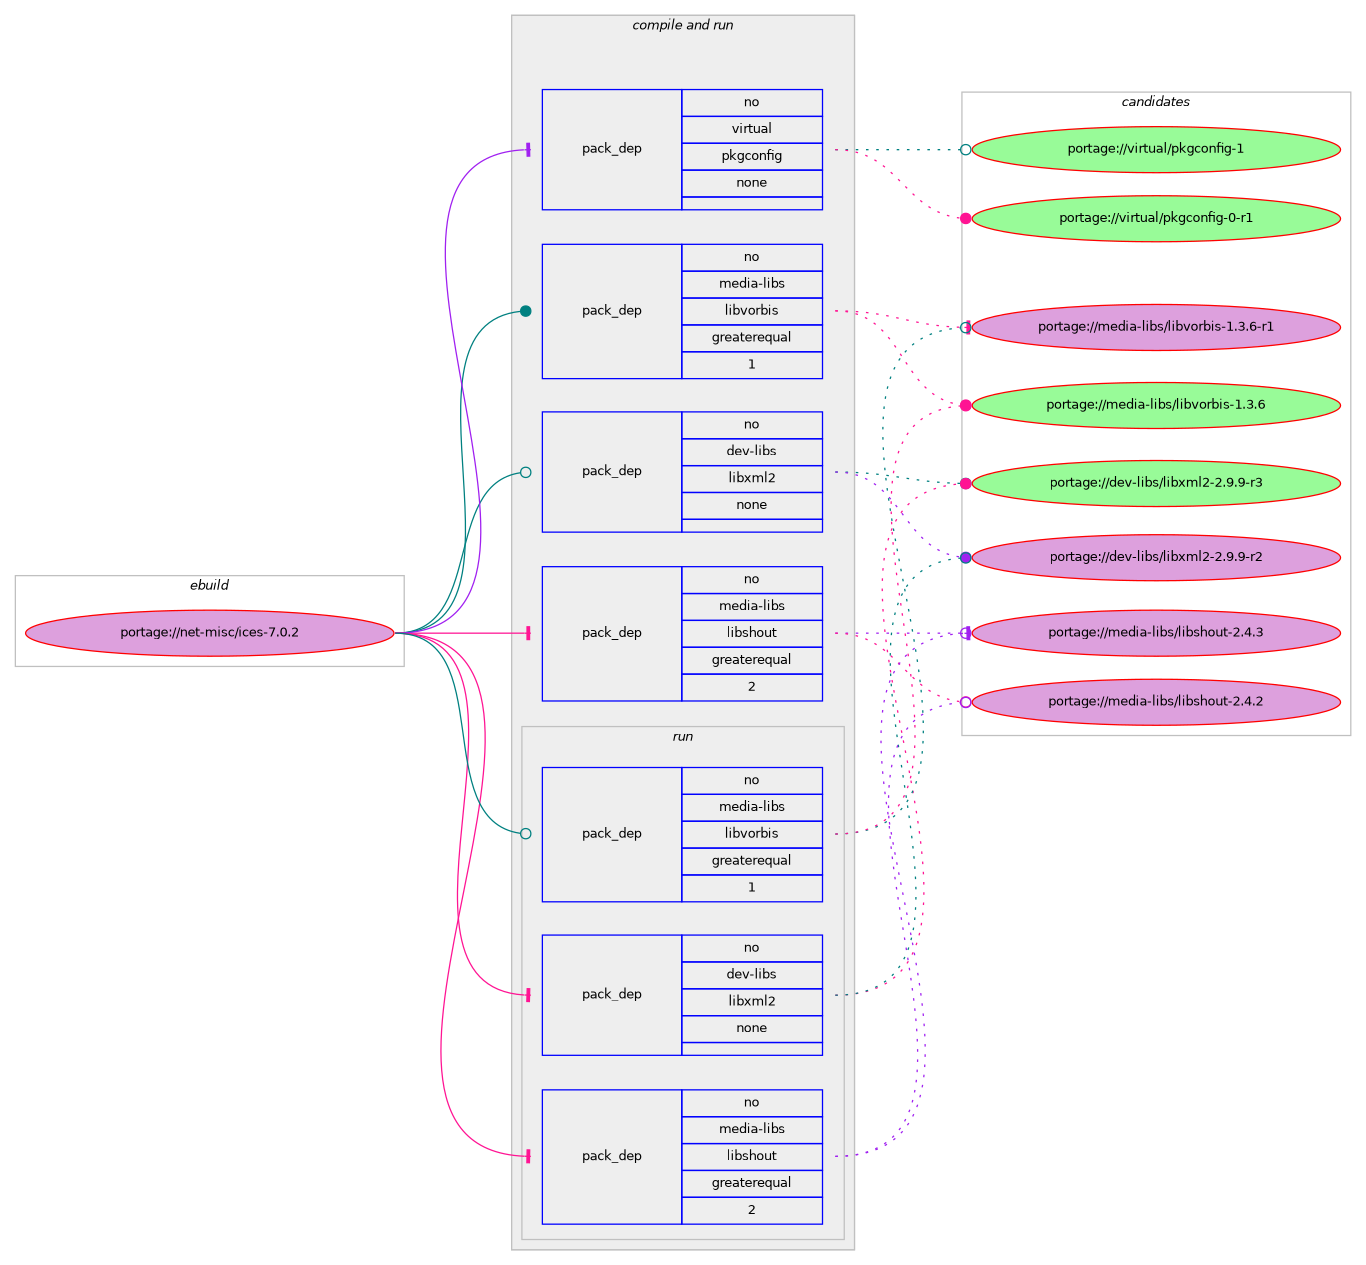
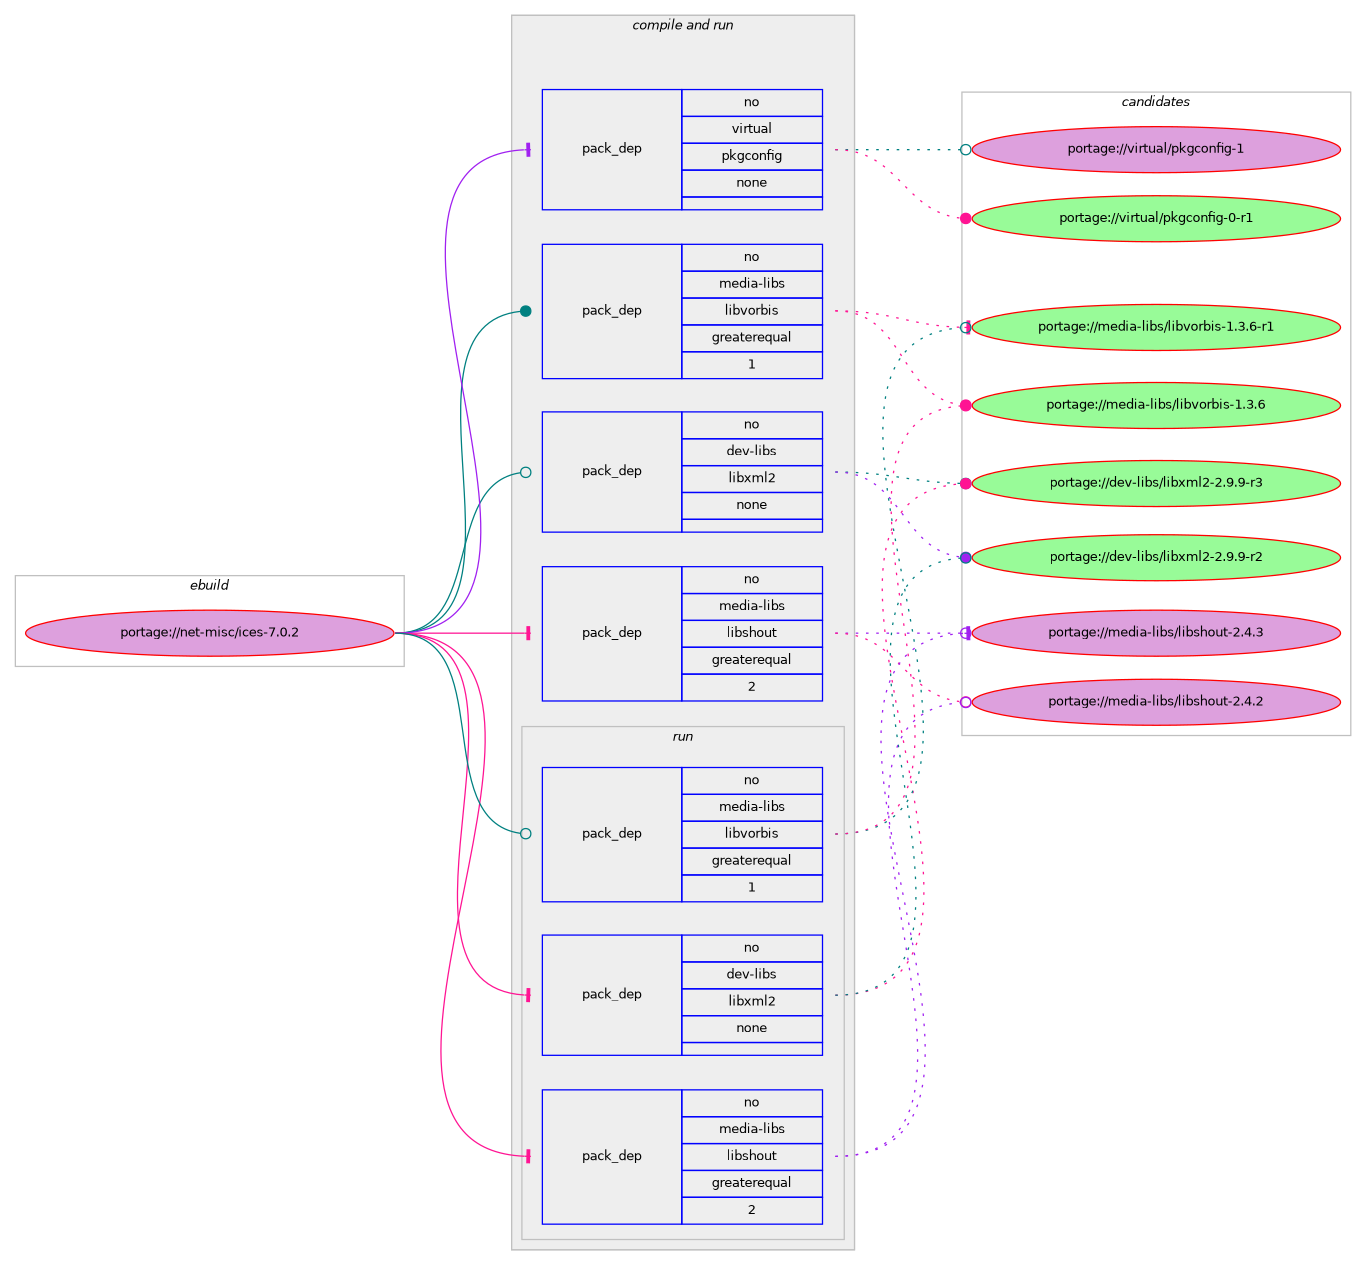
node "portage://virtual/pkgconfig-1": fillcolor palegreen -> plum
node "portage://media-libs/libvorbis-1.3.6-r1": fillcolor plum -> palegreen
node "portage://dev-libs/libxml2-2.9.9-r2": fillcolor plum -> palegreen
